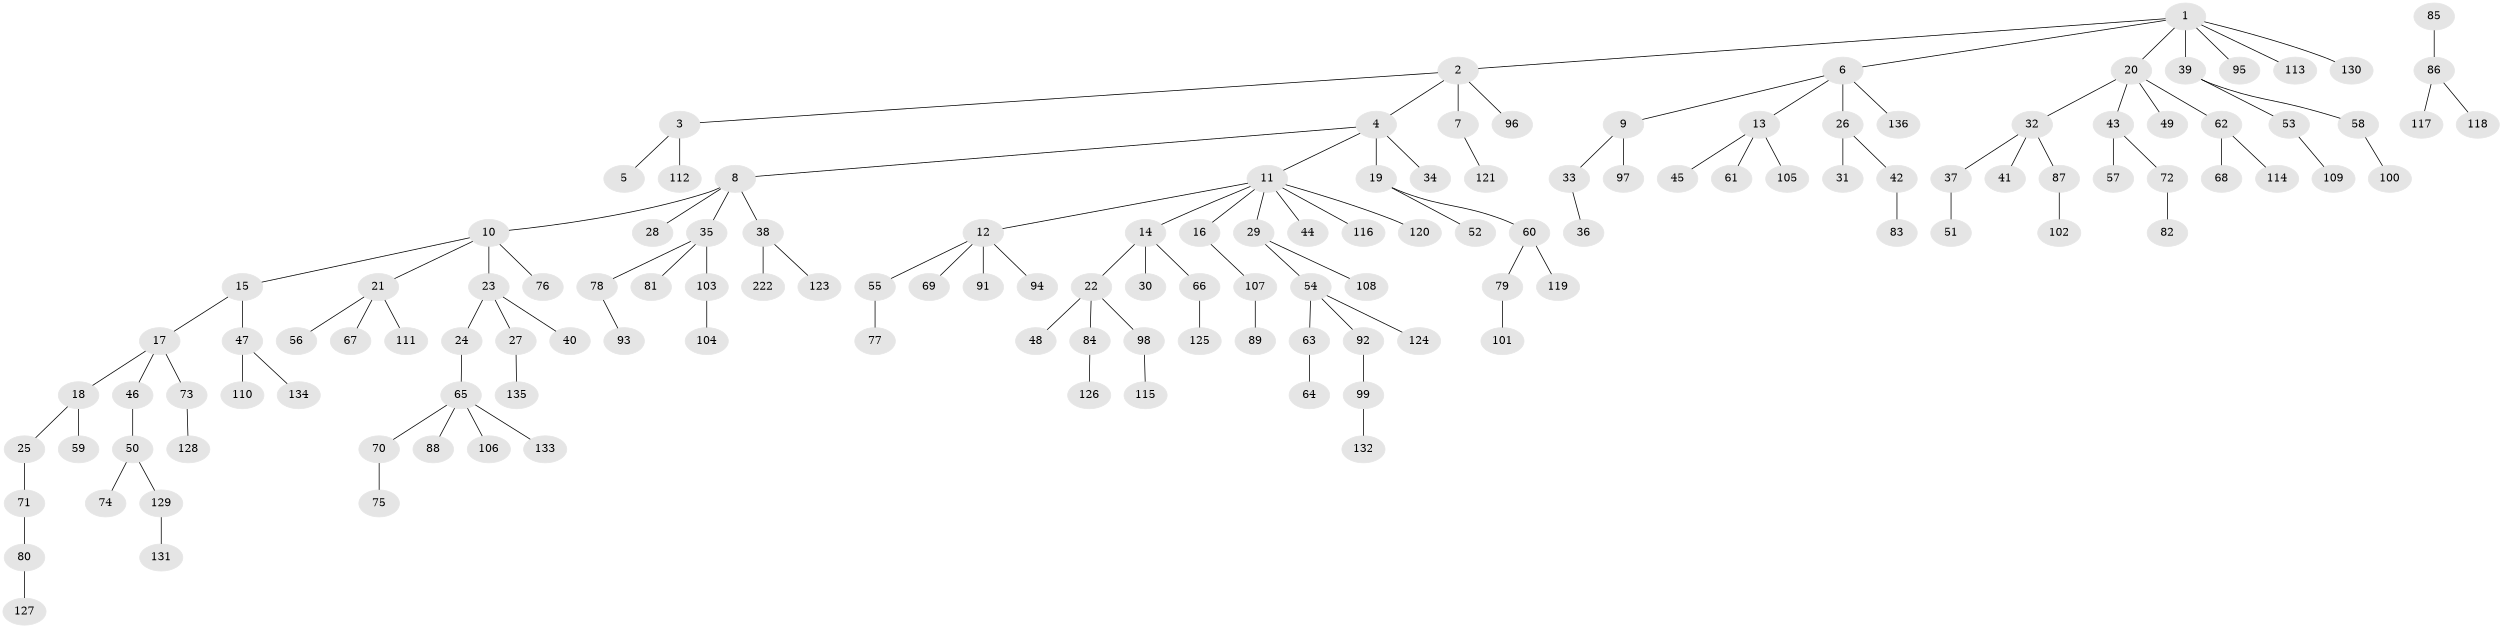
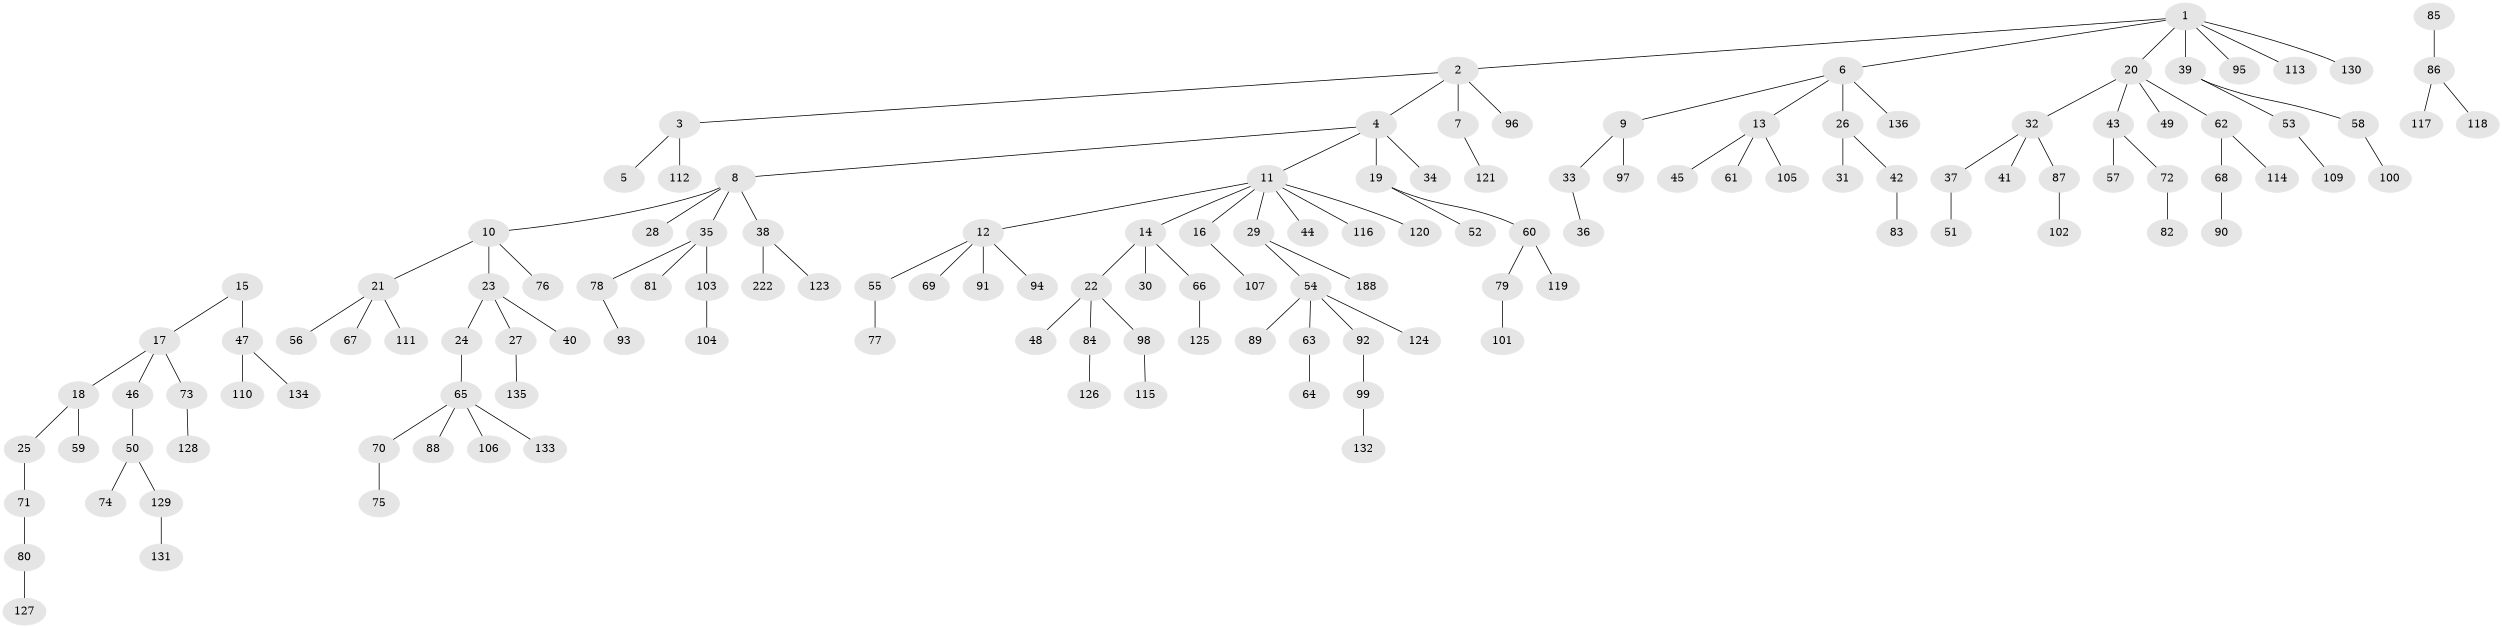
node "90": added
edge "10" -- "15": removed
node "108": label "108" -> "188"
edge "107" -- "89": now "54" -- "89"
